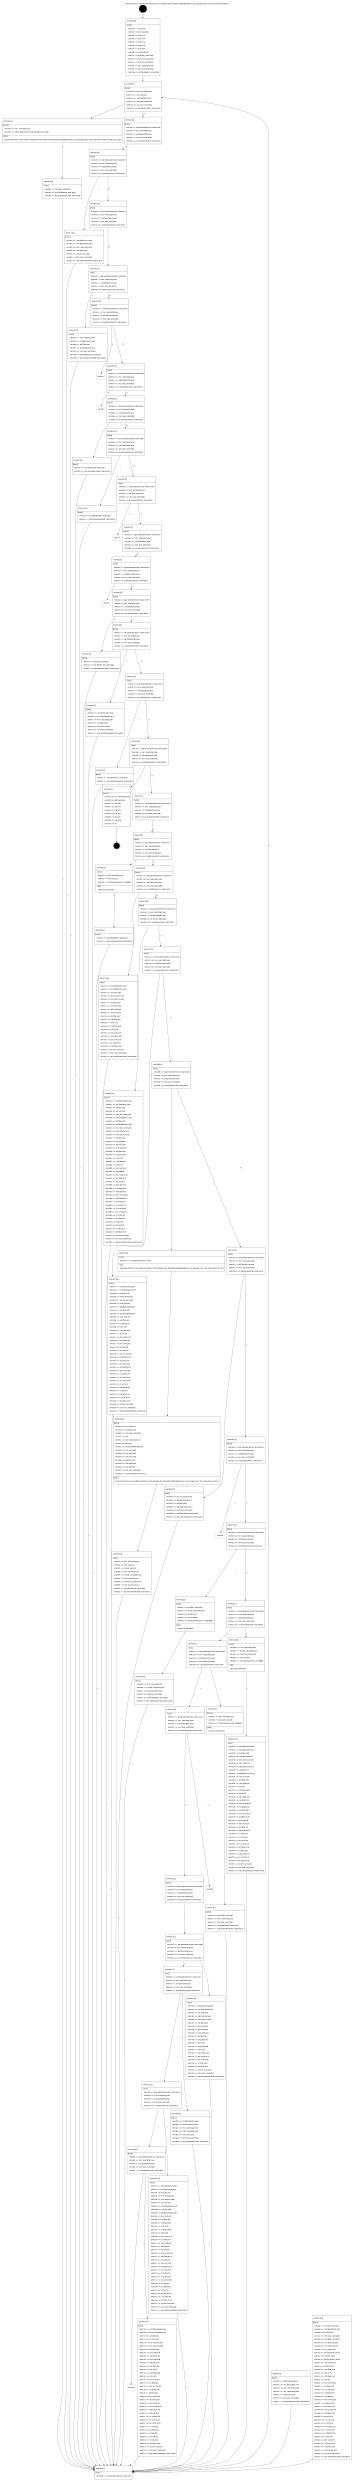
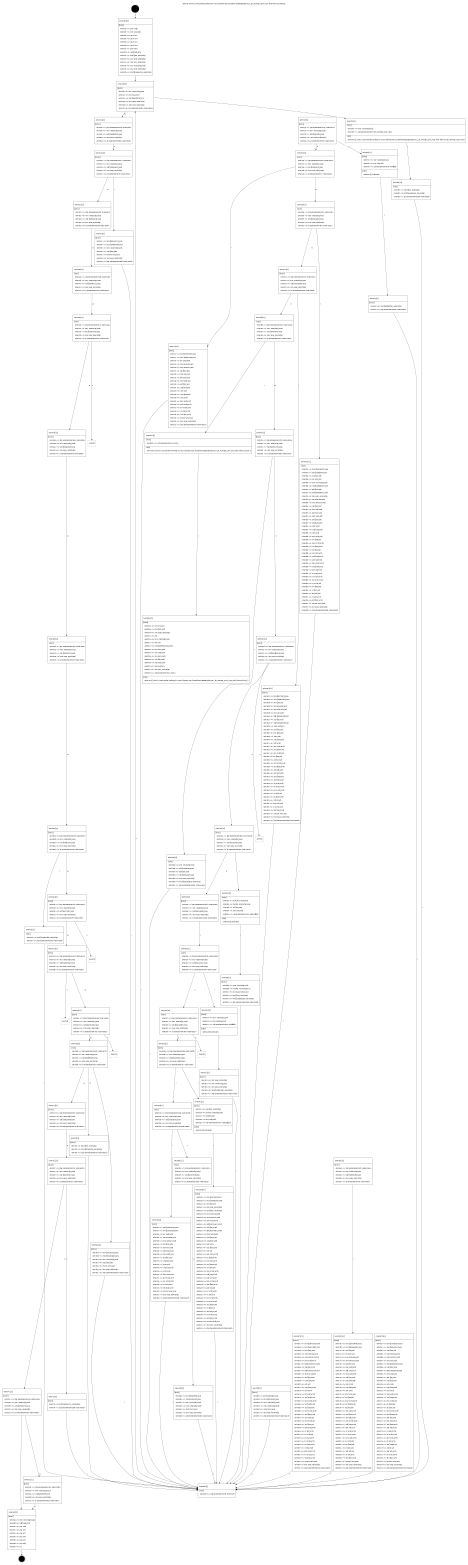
node "0x401f23 [31]": removed
node "0x401f66": removed
node "0x401acb [12]": removed
edge "0x401713 [25]" -> "0x401966 [27]": now "0x4016fa [25]" -> "0x401966 [27]"
edge "0x40175e [25]" -> "0x401777 [25]": now "0x40175e [25]" -> "0x401f8a [21]"
node "0x401fcd": added
node "0x401a11 [23]": added
node "0x401b7c [44]": removed
node "0x401e6d [20]": removed
node "0x4018d5 [25]": removed
node "0x401907": removed
